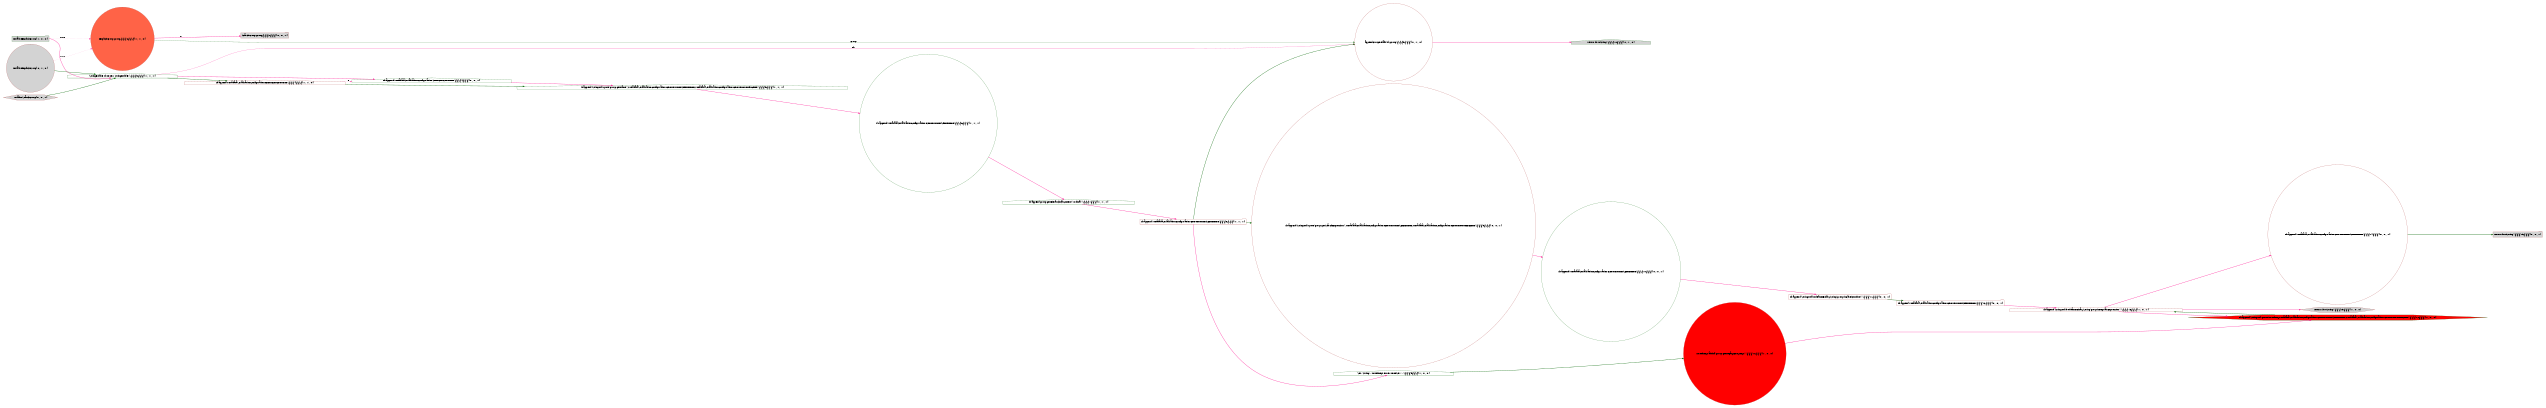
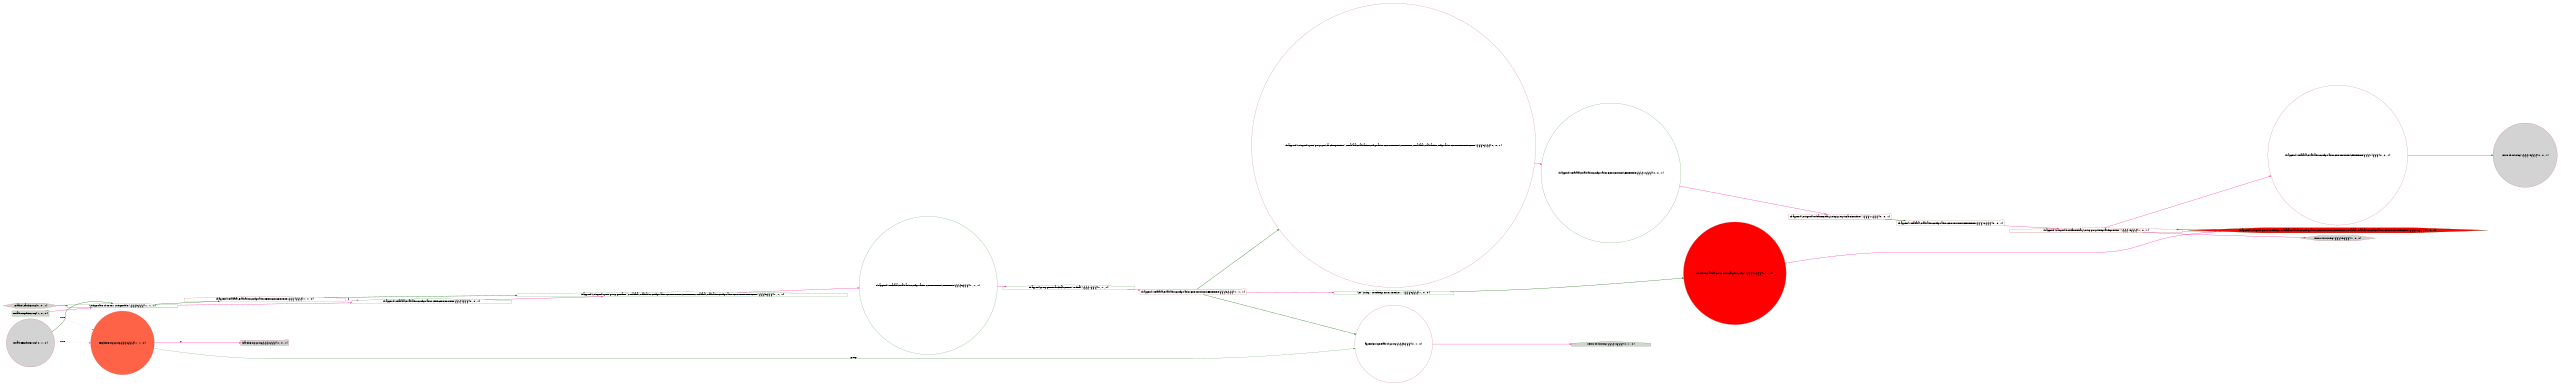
edge "StringBuilder sb = new StringBuilder()@@@3@@@['1', '1', '1']" -> "appendGroupDetails(sb,group)@@@9@@@['0', '1', '0']": removed, label "sb"
node "return sb.toString()@@@15@@@['0', '0', '1']": shape folder -> circle
